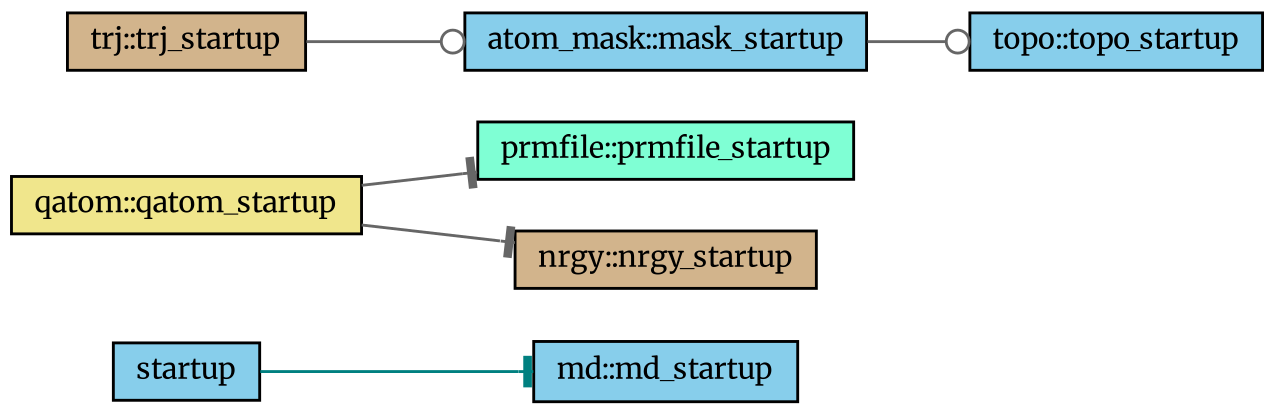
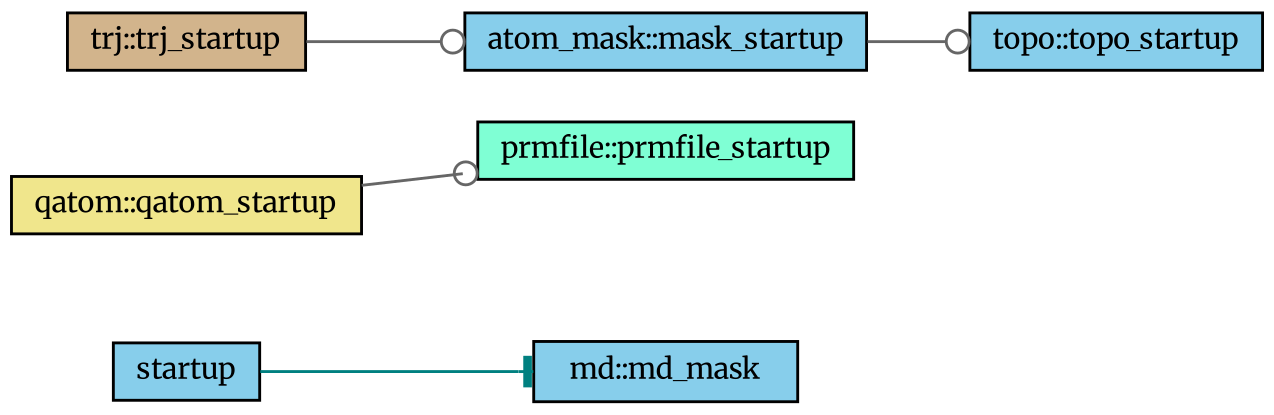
edge "qatom::qatom_startup" -> "prmfile::prmfile_startup": arrowhead tee -> odot
node "nrgy::nrgy_startup": removed
node "md::md_startup": label "md::md_startup" -> "md::md_mask"
